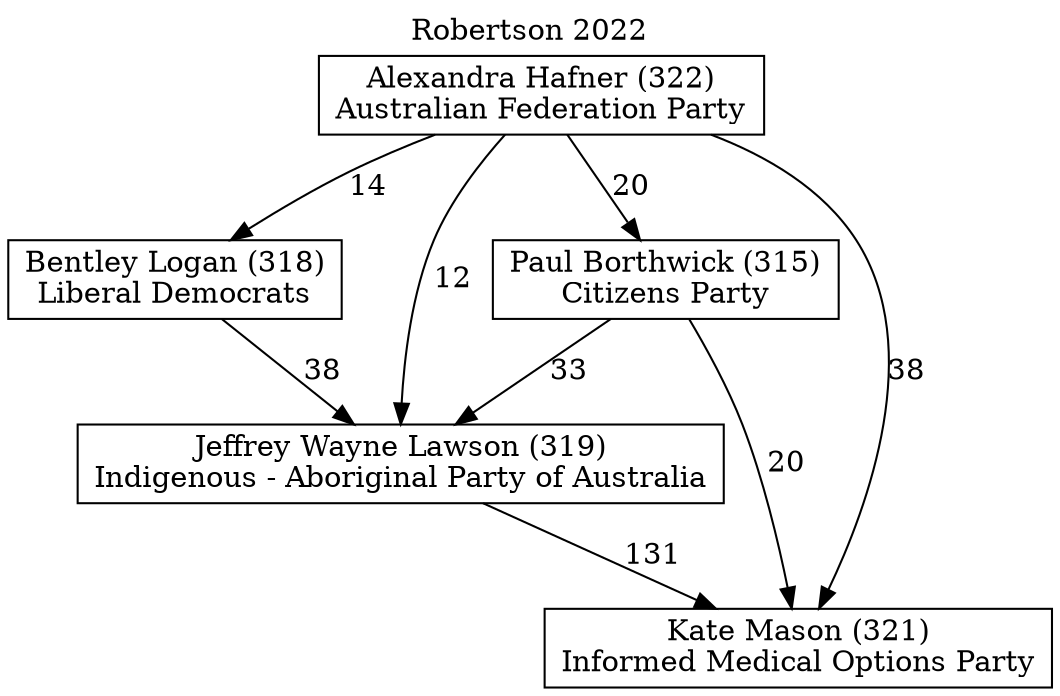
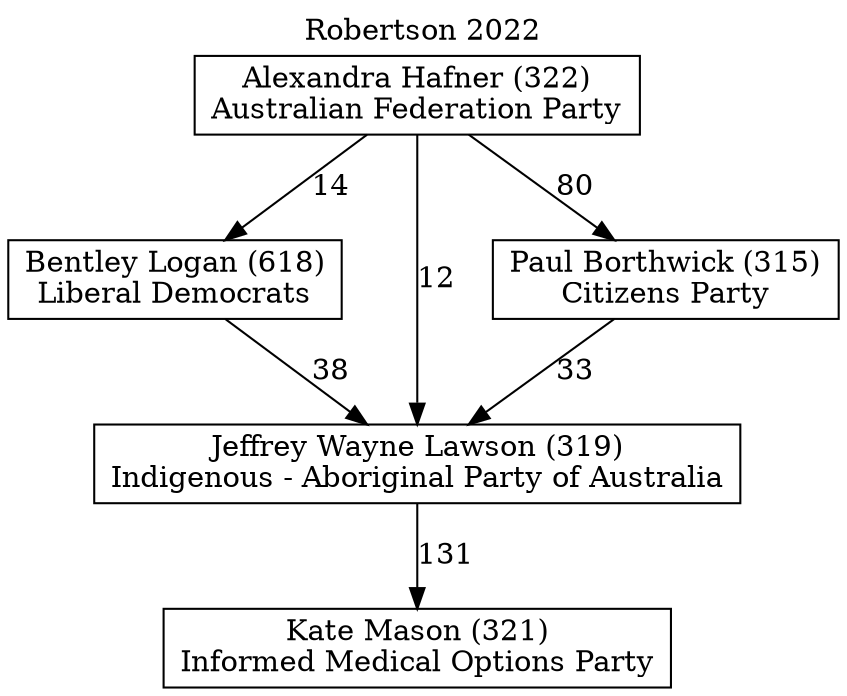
edge "Alexandra Hafner (322) Australian Federation Party" -> "Paul Borthwick (315) Citizens Party": label "20" -> "80"
node "Bentley Logan (318) Liberal Democrats": label "Bentley Logan (318) Liberal Democrats" -> "Bentley Logan (618) Liberal Democrats"
edge "Alexandra Hafner (322) Australian Federation Party" -> "Kate Mason (321) Informed Medical Options Party": removed, label "38"
edge "Paul Borthwick (315) Citizens Party" -> "Kate Mason (321) Informed Medical Options Party": removed, label "20"
